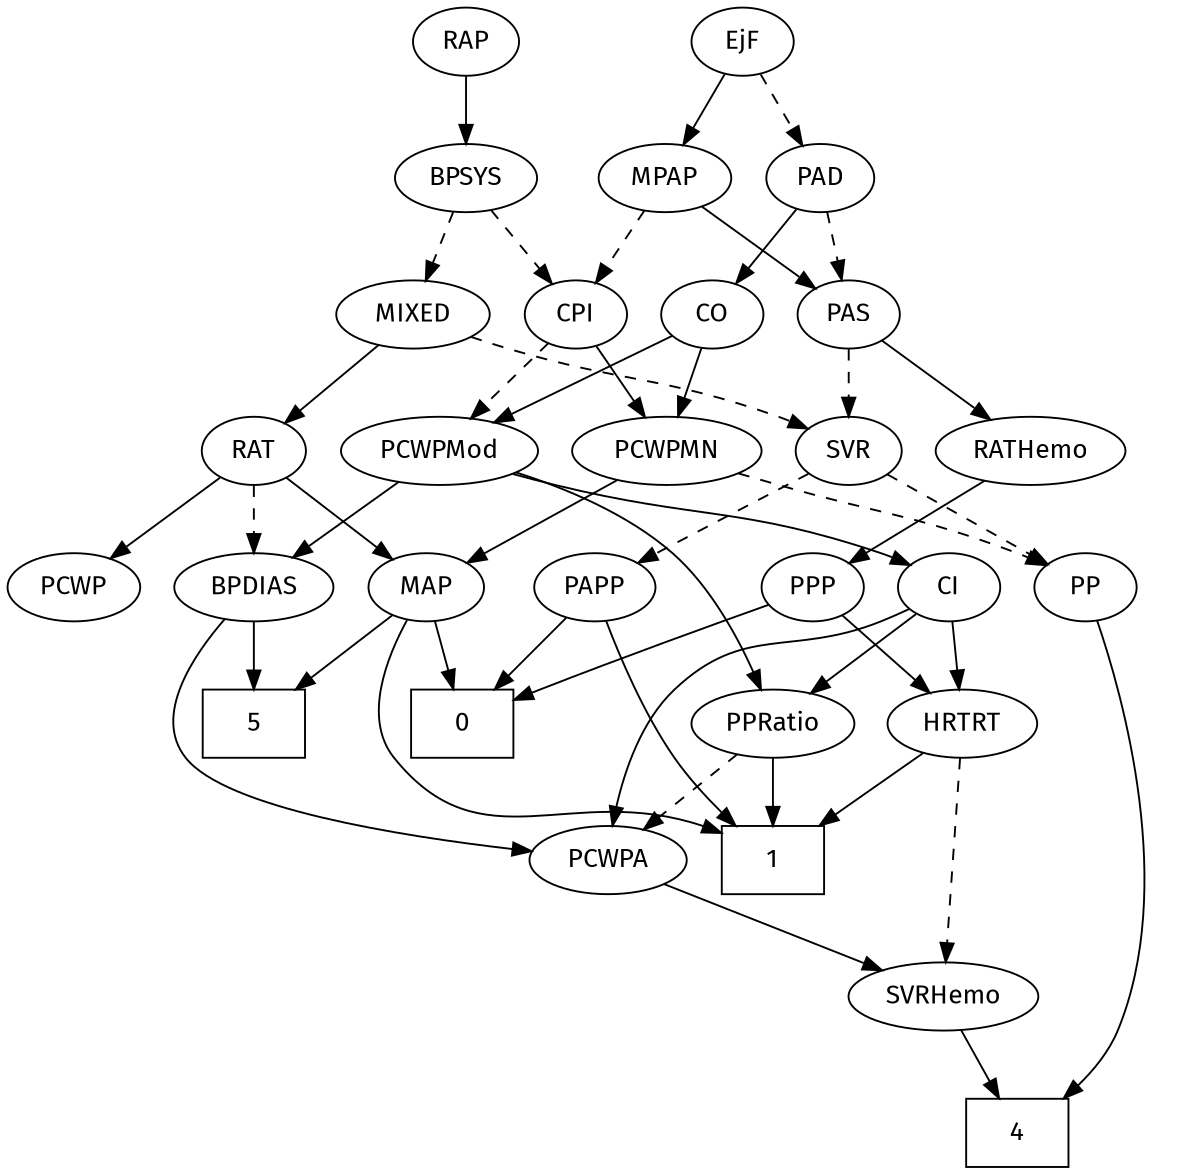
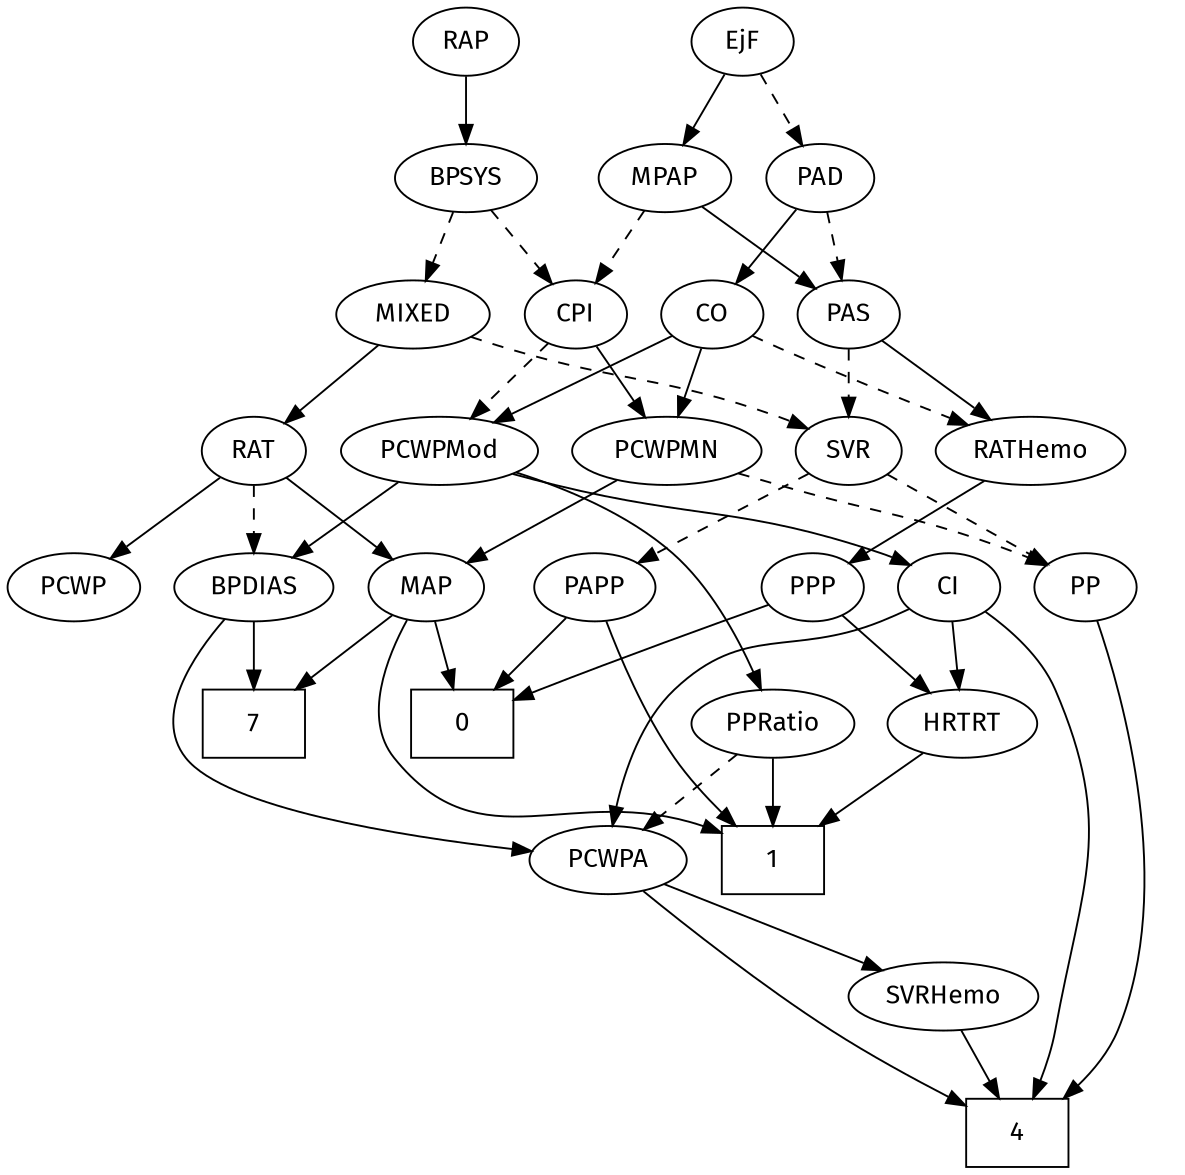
edge "CO" -> "RATHemo": added
edge "CI" -> "PPRatio": now "CI" -> "4"
node "5": label "5" -> "7"
edge "HRTRT" -> "SVRHemo": removed
edge "PCWPA" -> "4": added
